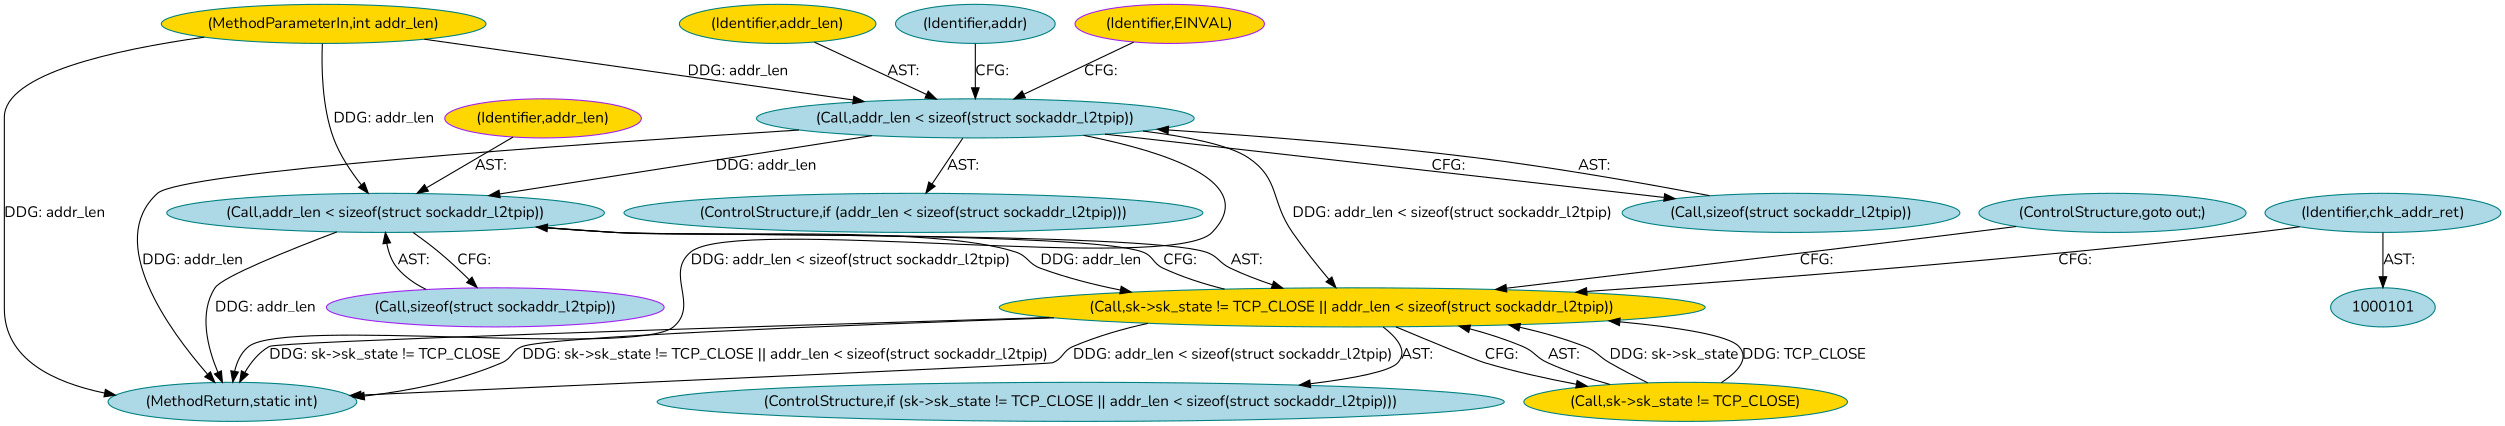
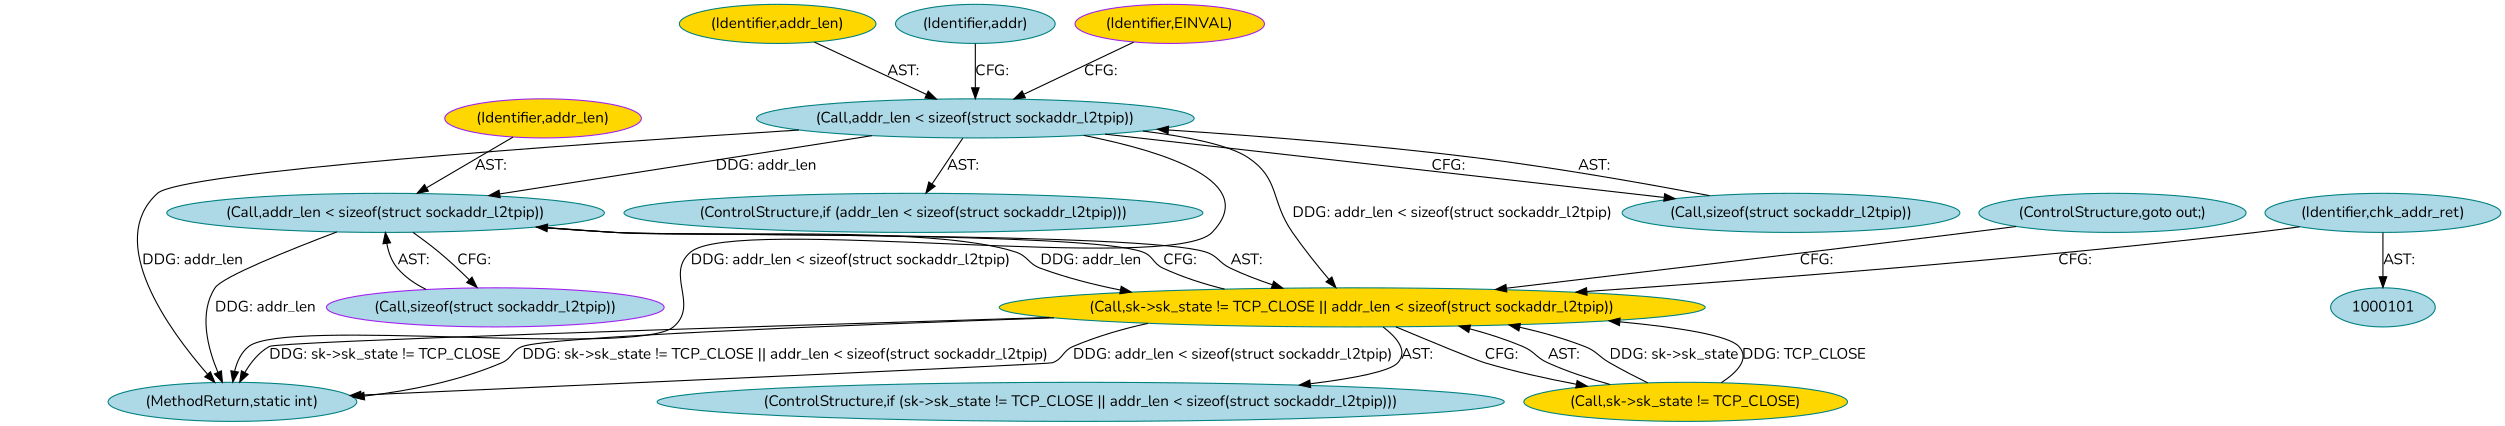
node "(MethodParameterIn,int addr_len)": removed
